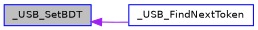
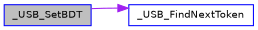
edge "_USB_FindNextToken" -> "_USB_SetBDT": reversed
